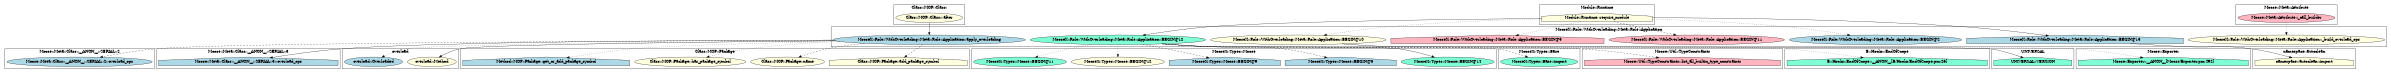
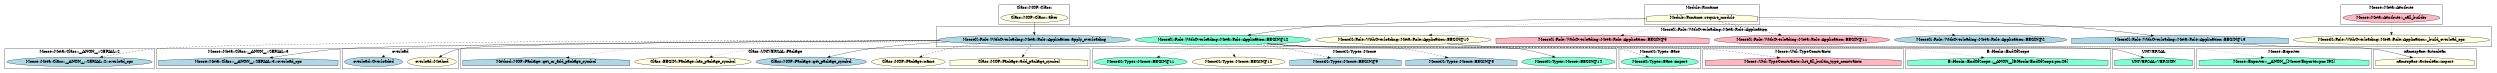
cluster "Class::MOP::Package": label "Class::MOP::Package" -> "Class::UNIVERSAL::Package"
node "Class::MOP::Package::has_package_symbol": label "Class::MOP::Package::has_package_symbol" -> "Class::BEGIN::Package::has_package_symbol"
node "Class::MOP::Package::get_package_symbol": added
